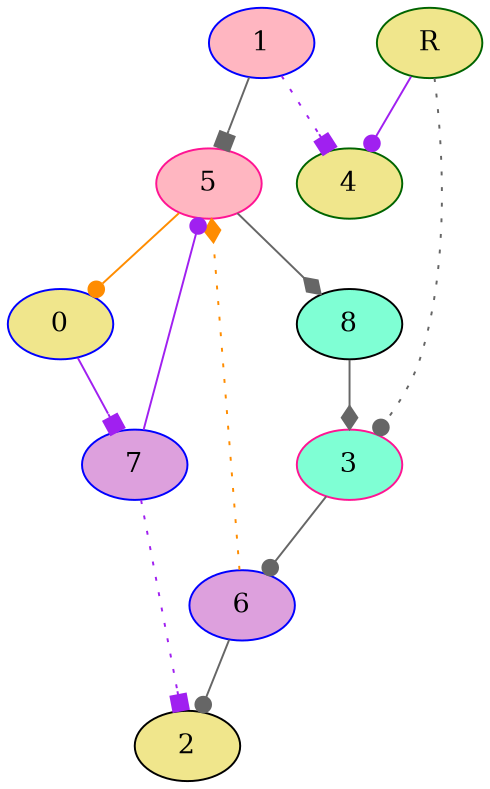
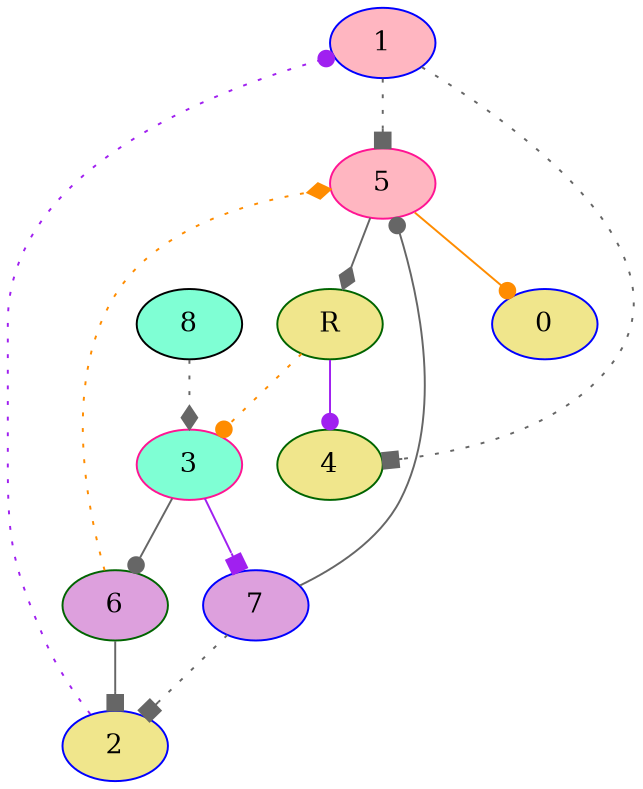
edge "1" -> "5": style solid -> dotted
edge "1" -> "4": color purple -> gray40
edge "5" -> "8": now "5" -> "R"
edge "R" -> "3": color gray40 -> darkorange
edge "2" -> "1": added
edge "7" -> "5": color purple -> gray40
edge "8" -> "3": style solid -> dotted
edge "0" -> "7": now "3" -> "7"
edge "7" -> "2": color purple -> gray40
node "6": color blue -> darkgreen
edge "6" -> "2": arrowhead dot -> box
node "2": color black -> blue
